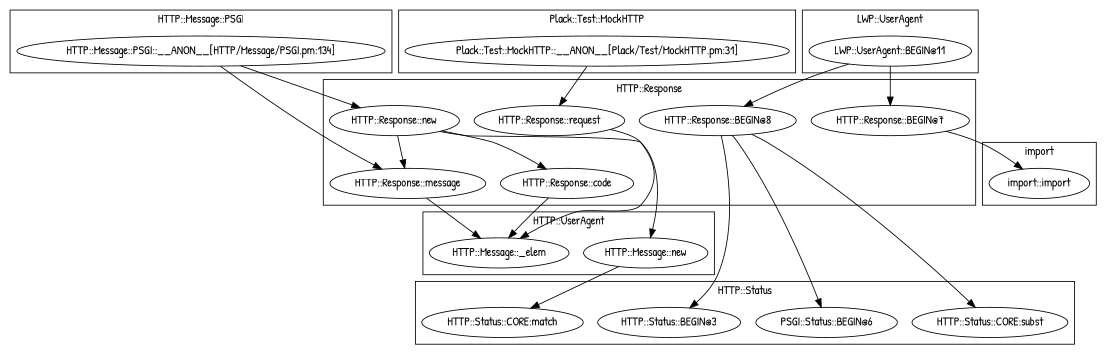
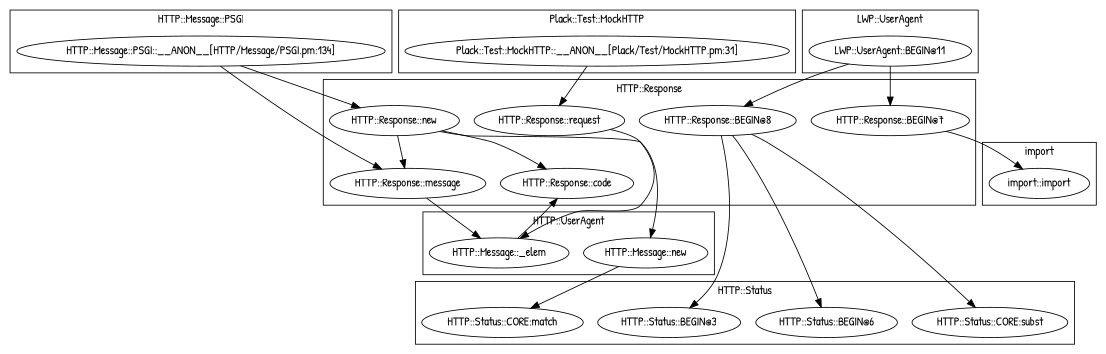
edge "HTTP::Response::code" -> "HTTP::Message::_elem": reversed
node "PSGI::Status::BEGIN@6": label "PSGI::Status::BEGIN@6" -> "HTTP::Status::BEGIN@6"
